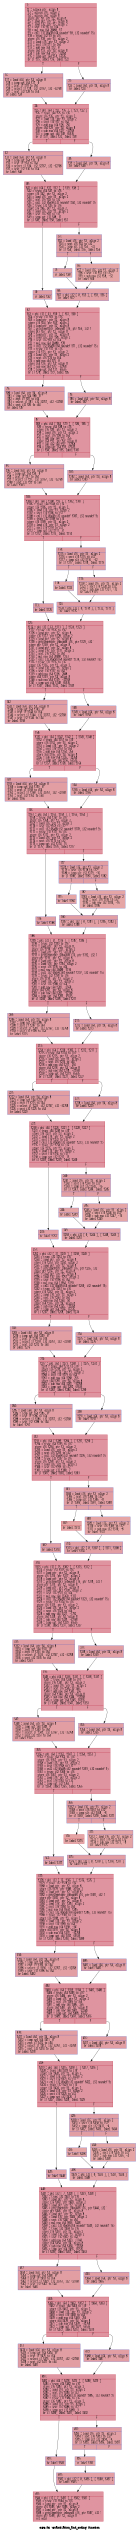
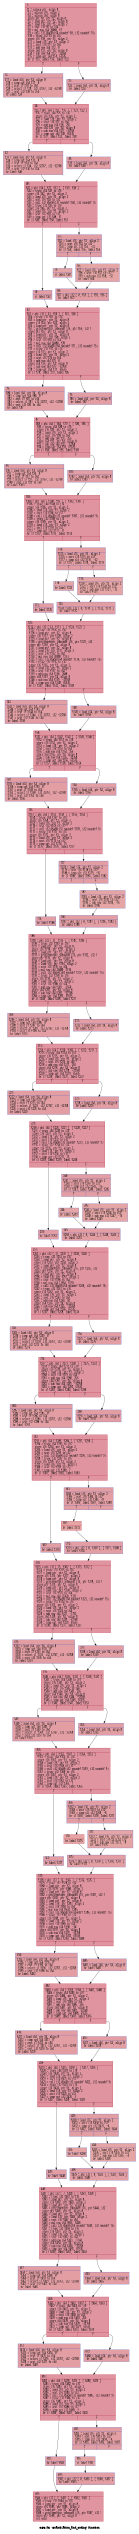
node "181:": removed
node "308:": removed
